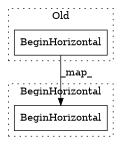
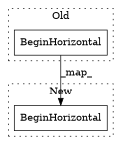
cluster "BeginHorizontal": label "BeginHorizontal" -> "New"
